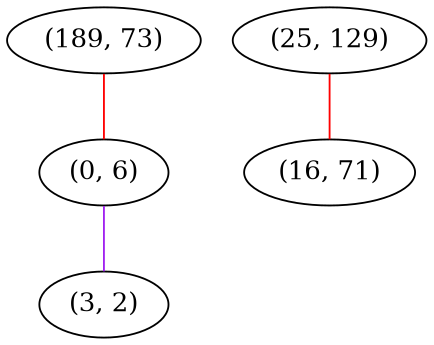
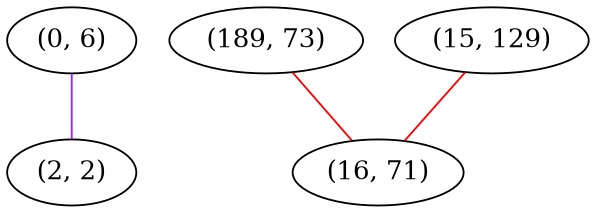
node "(25, 129)": label "(25, 129)" -> "(15, 129)"
edge "(189, 73)" -- "(0, 6)": now "(189, 73)" -- "(16, 71)"
node "(3, 2)": label "(3, 2)" -> "(2, 2)"
